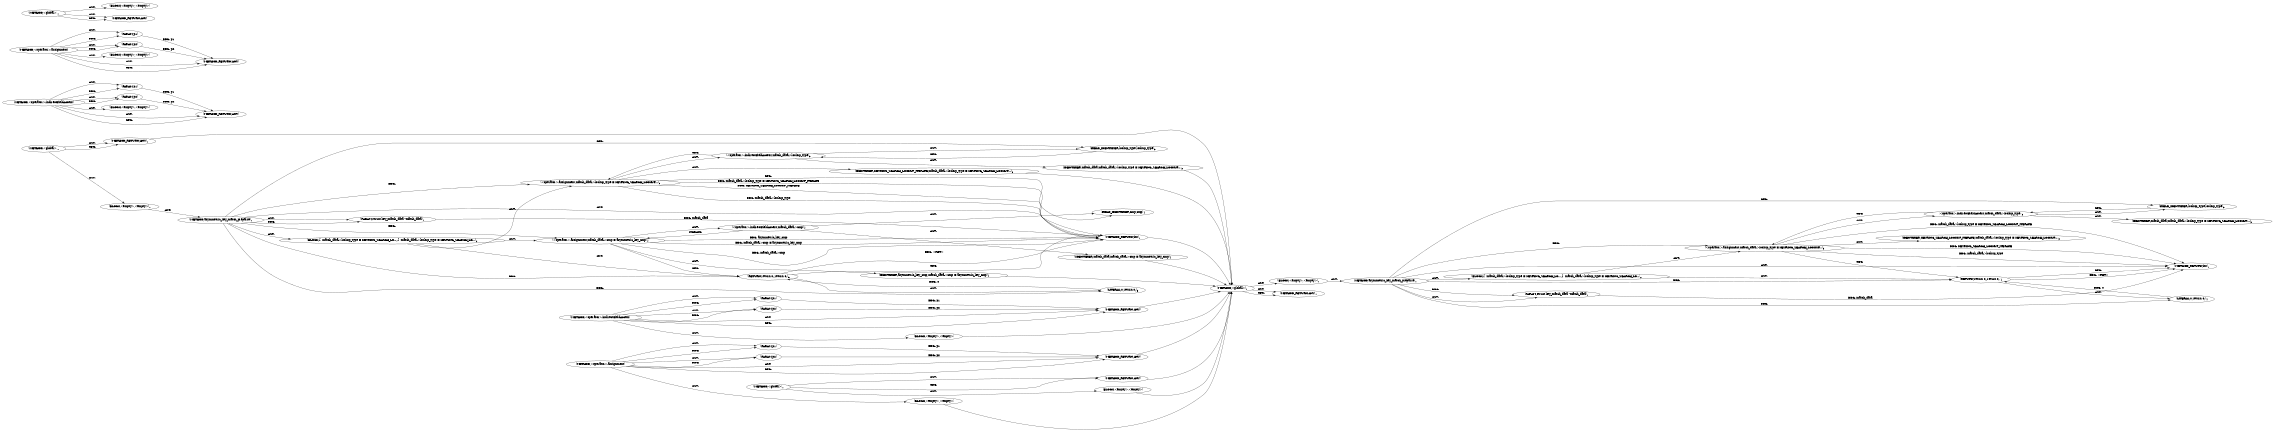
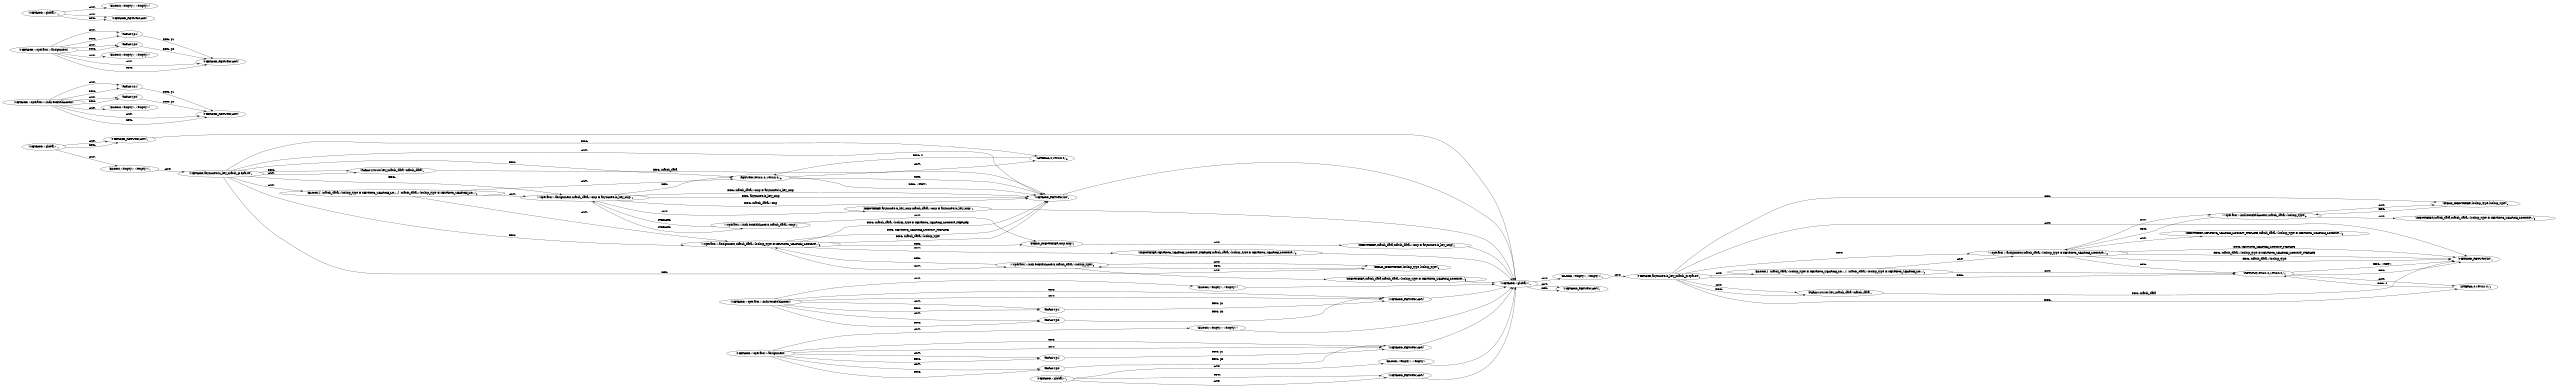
edge "(<operator>.assignment,match_data->cmp = asymmetric_key_cmp)" -> "(<operator>.indirectFieldAccess,match_data->cmp)": label "AST: " -> "ITERATE: "
edge "(<operator>.indirectFieldAccess,match_data->cmp)" -> "(IDENTIFIER,match_data,match_data->cmp = asymmetric_key_cmp)": now "(FIELD_IDENTIFIER,cmp,cmp)" -> "(IDENTIFIER,match_data,match_data->cmp = asymmetric_key_cmp)"
